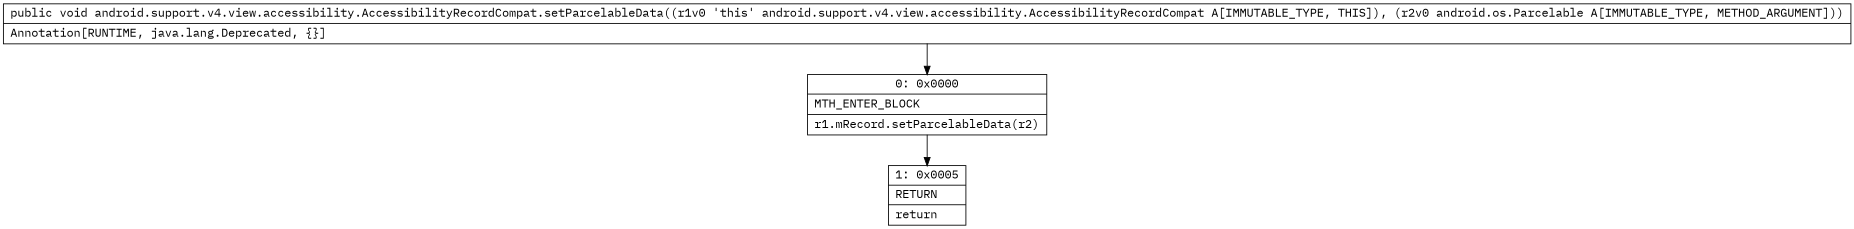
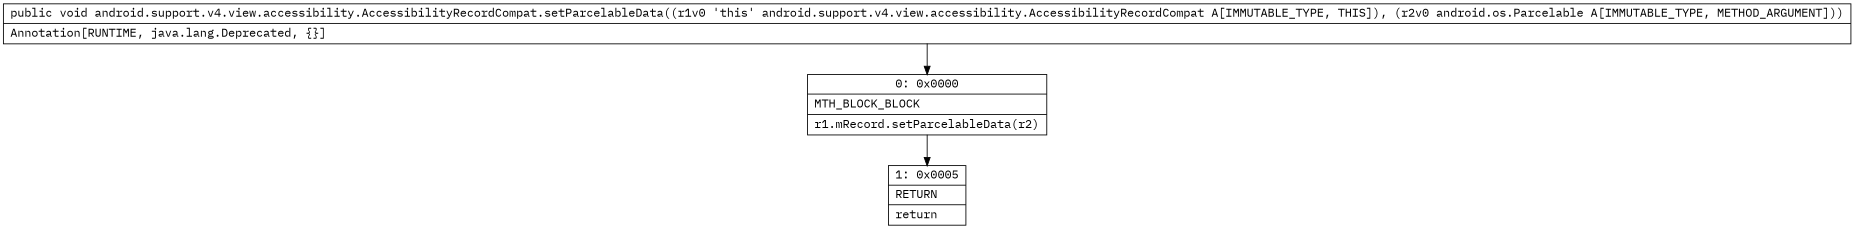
node "0: 0x0000": text "MTH_ENTER_BLOCK" -> "MTH_BLOCK_BLOCK"
